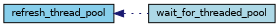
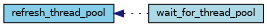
node "wait_for_threaded_pool": label "wait_for_threaded_pool" -> "wait_for_thread_pool"
